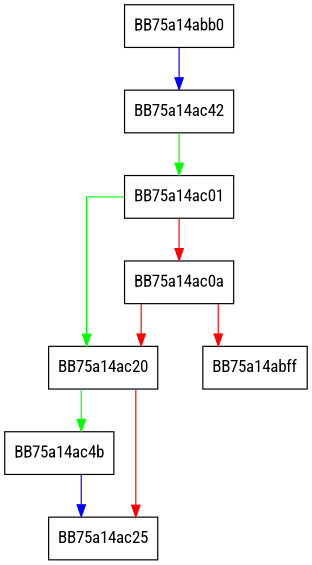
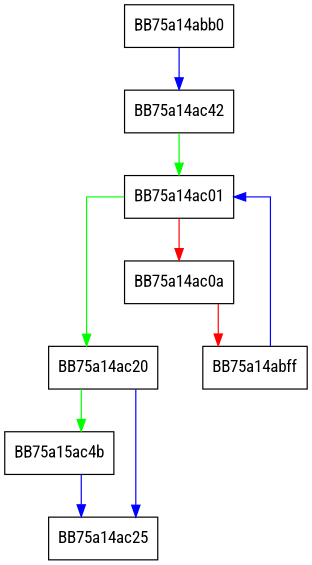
edge "BB75a14abff" -> "BB75a14ac01": added
edge "BB75a14ac0a" -> "BB75a14ac20": removed
edge "BB75a14ac20" -> "BB75a14ac25": color red -> blue
node "BB75a14ac4b": label "BB75a14ac4b" -> "BB75a15ac4b"
